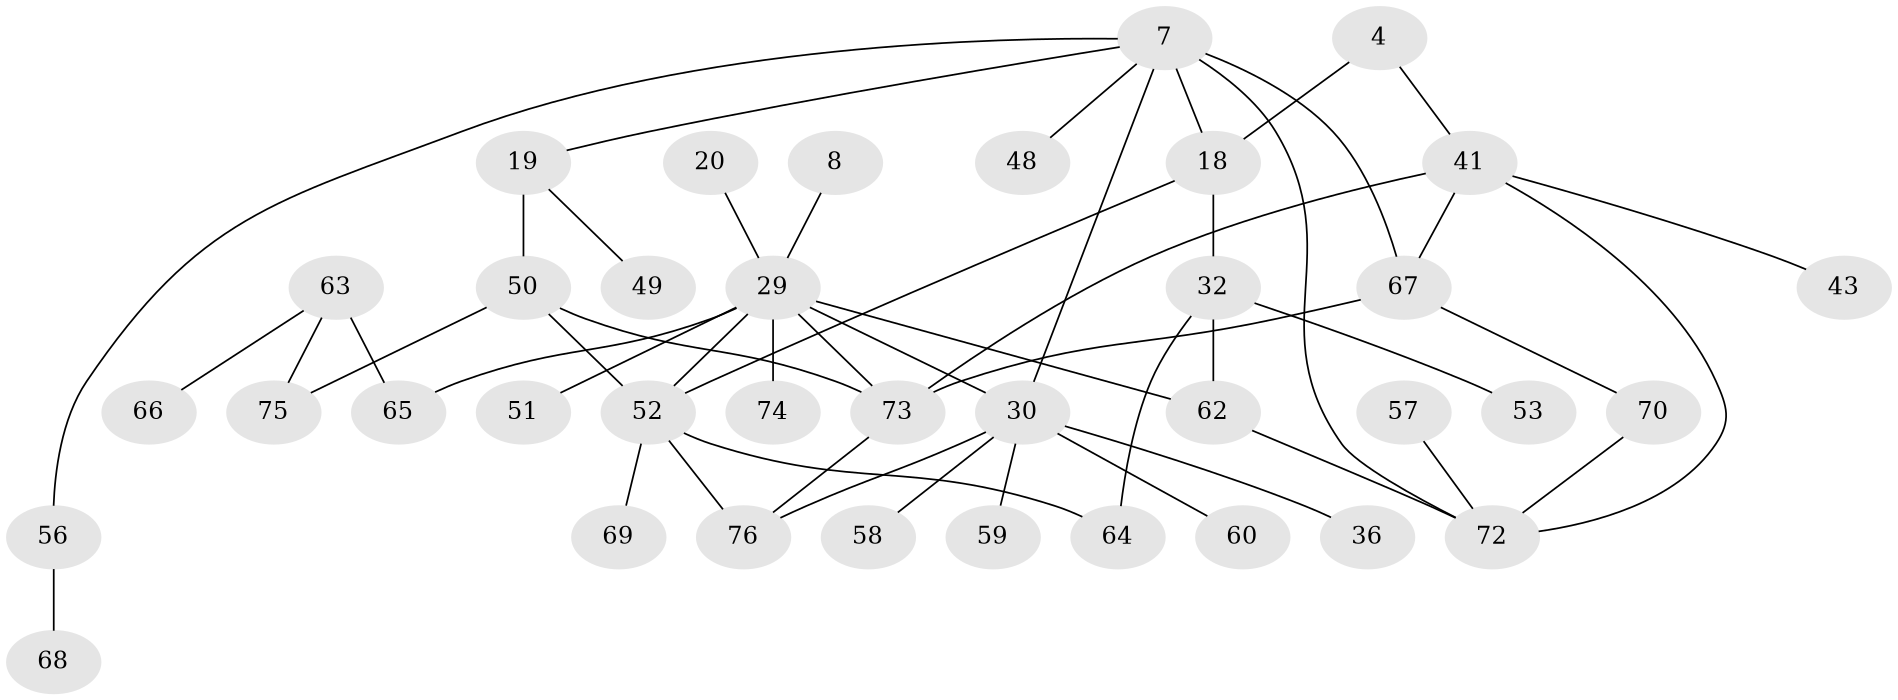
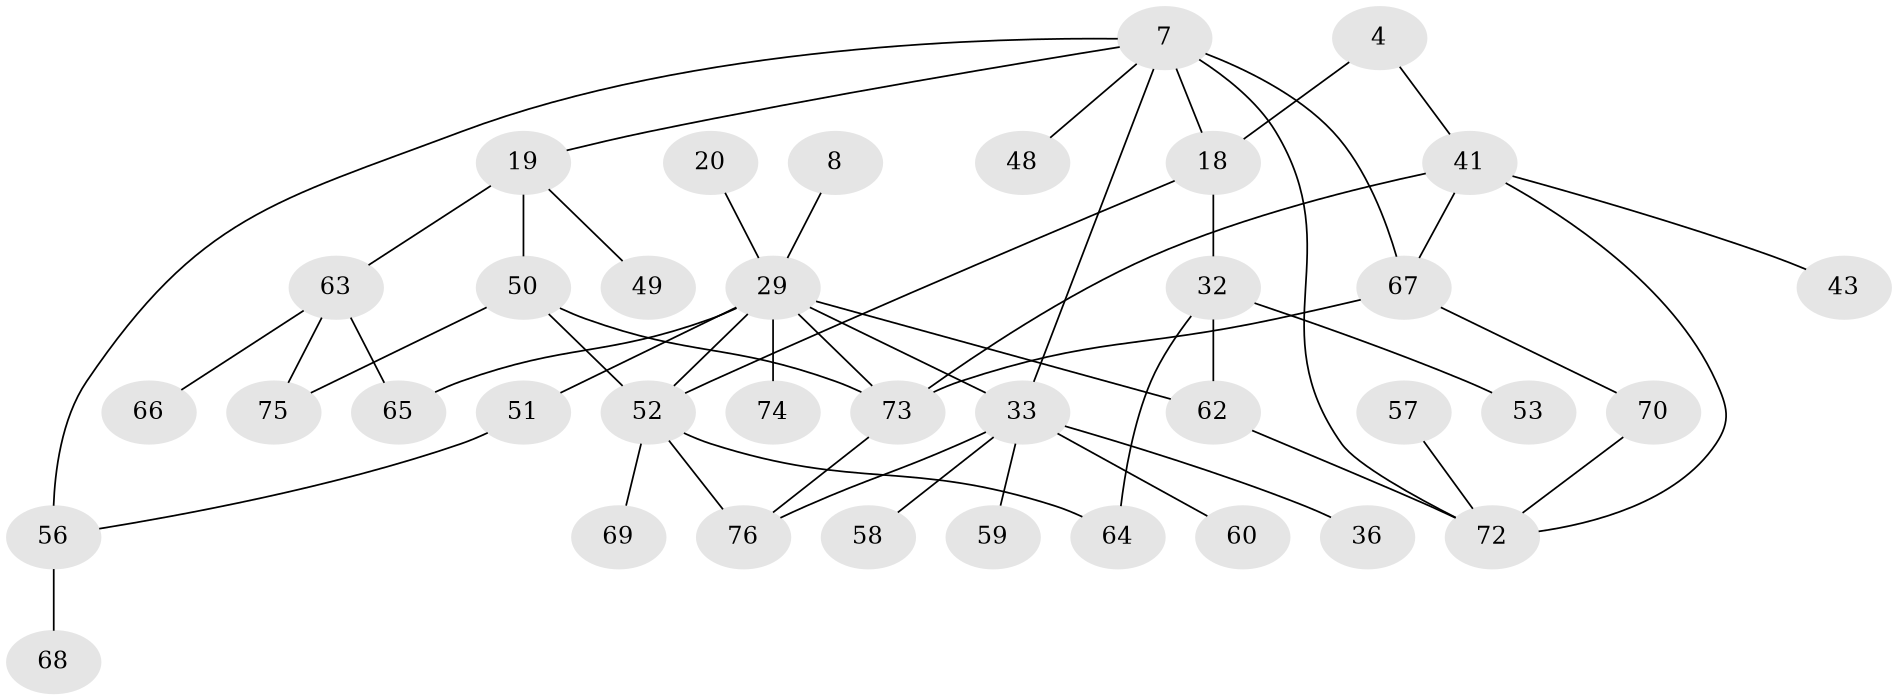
edge "19" -- "63": added
node "30": label "30" -> "33"
edge "51" -- "56": added
